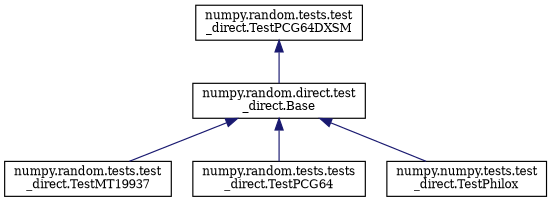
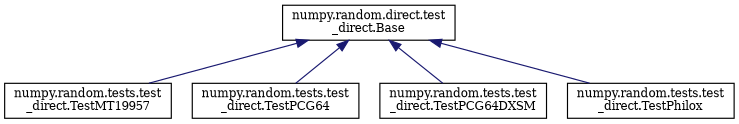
edge "numpy.random.direct.test _direct.Base" -> "numpy.random.tests.test _direct.TestPCG64DXSM": reversed
node "numpy.random.tests.test _direct.TestMT19937": label "numpy.random.tests.test _direct.TestMT19937" -> "numpy.random.tests.test _direct.TestMT19957"
node "numpy.random.tests.tests _direct.TestPCG64": label "numpy.random.tests.tests _direct.TestPCG64" -> "numpy.random.tests.test _direct.TestPCG64"
node "numpy.numpy.tests.test _direct.TestPhilox": label "numpy.numpy.tests.test _direct.TestPhilox" -> "numpy.random.tests.test _direct.TestPhilox"
